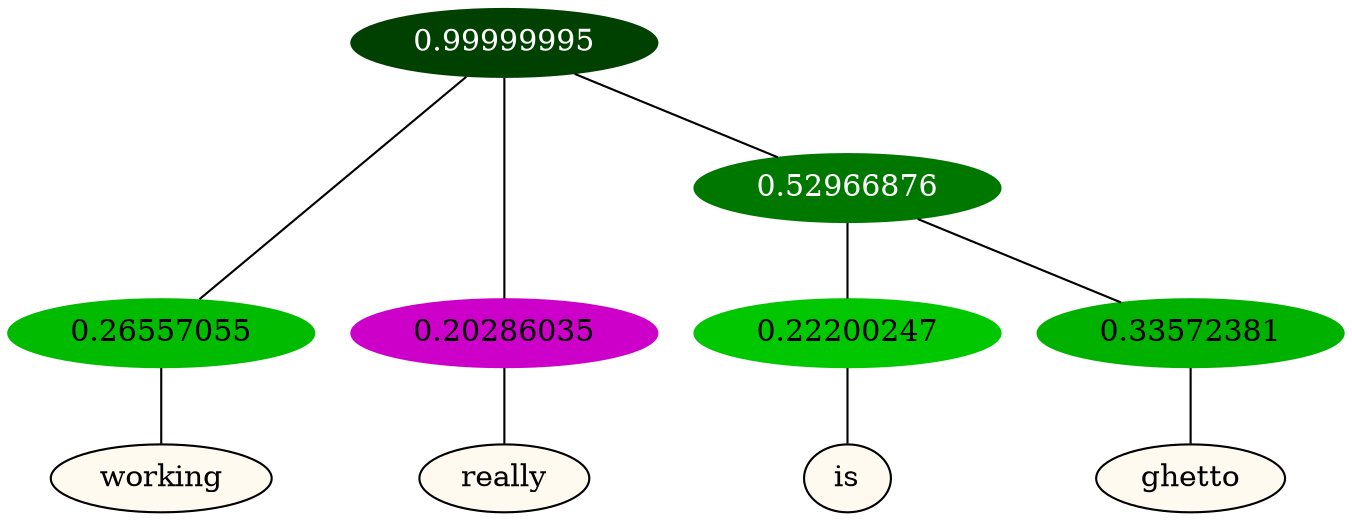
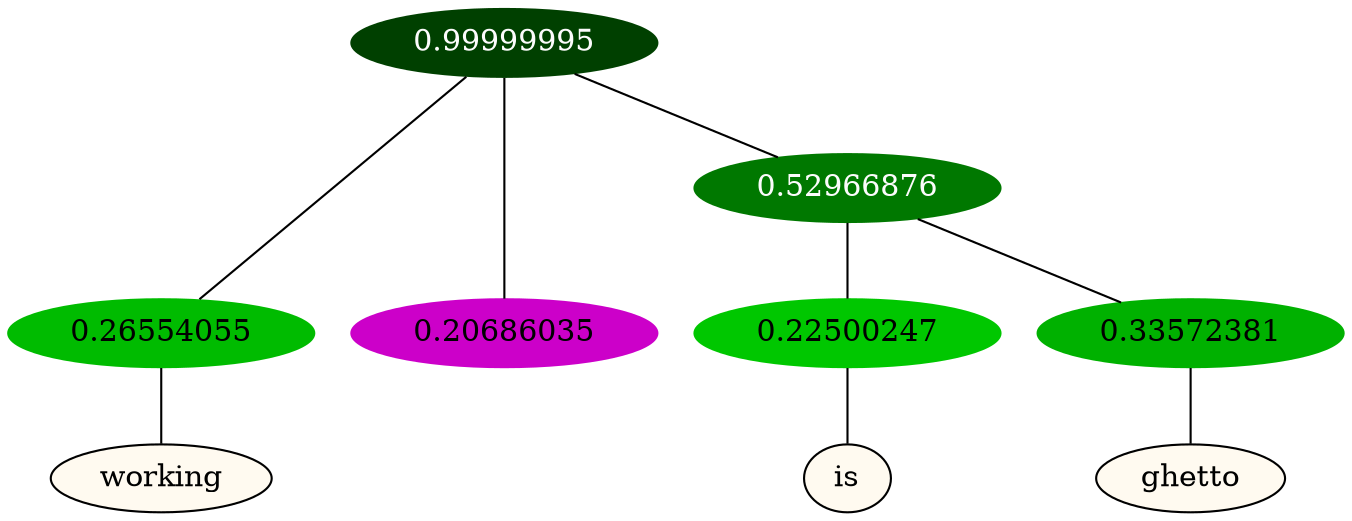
node "0.26557055": label "0.26557055" -> "0.26554055"
node "0.20286035": label "0.20286035" -> "0.20686035"
node "0.22200247": label "0.22200247" -> "0.22500247"
node "really": removed
